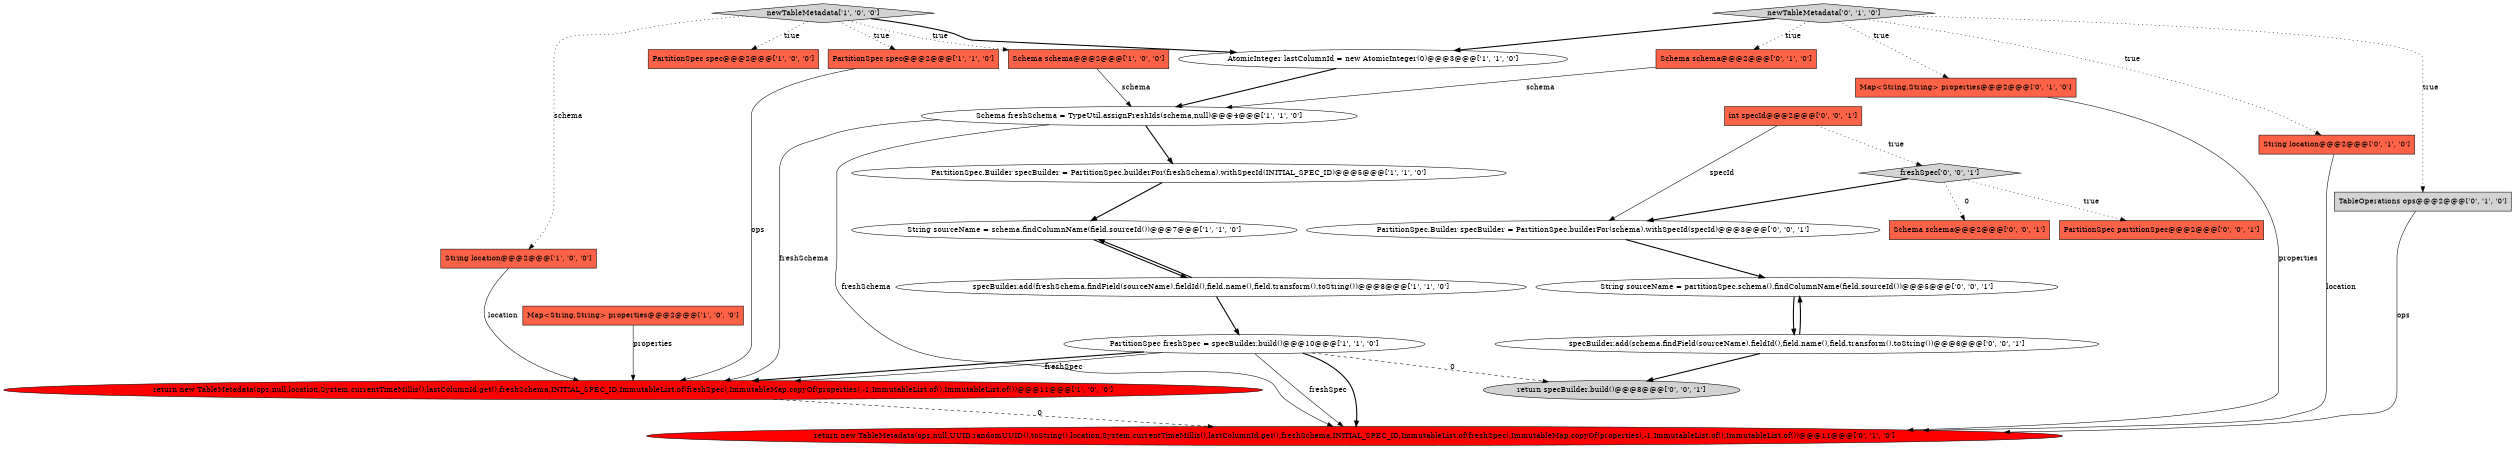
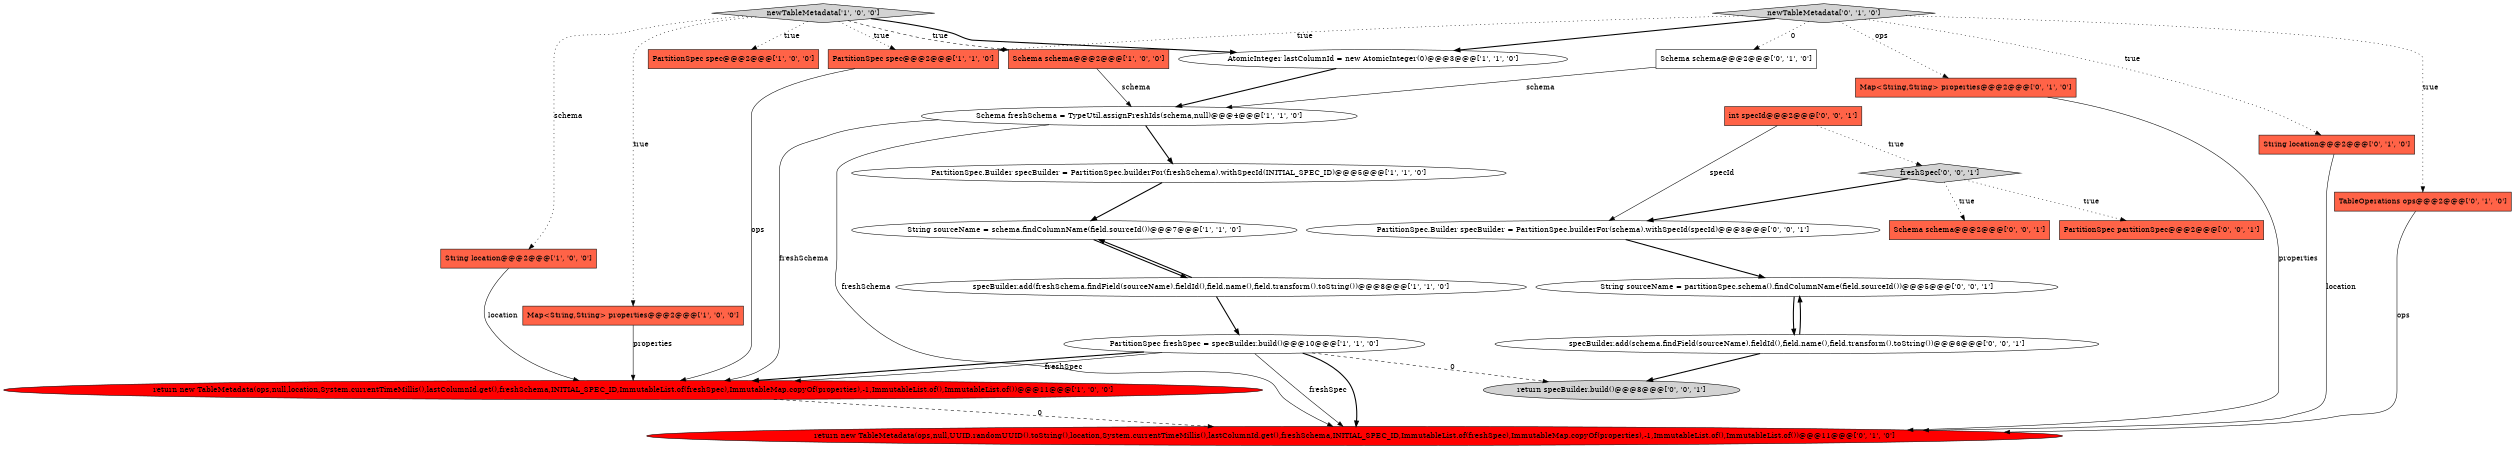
edge "newTableMetadata['0', '1', '0']" -> "PartitionSpec spec@@@2@@@['1', '1', '0']": added, label "true"
edge "newTableMetadata['0', '1', '0']" -> "Schema schema@@@2@@@['0', '1', '0']": label "true" -> "0"
edge "newTableMetadata['0', '1', '0']" -> "Map<String,String> properties@@@2@@@['0', '1', '0']": label "true" -> "ops"
edge "newTableMetadata['1', '0', '0']" -> "Schema schema@@@2@@@['1', '0', '0']": style dotted -> dashed
node "Schema schema@@@2@@@['0', '1', '0']": fillcolor tomato -> white
edge "newTableMetadata['1', '0', '0']" -> "Map<String,String> properties@@@2@@@['1', '0', '0']": added, label "true"
edge "freshSpec['0', '0', '1']" -> "Schema schema@@@2@@@['0', '0', '1']": label "0" -> "true"
node "TableOperations ops@@@2@@@['0', '1', '0']": fillcolor lightgray -> tomato
